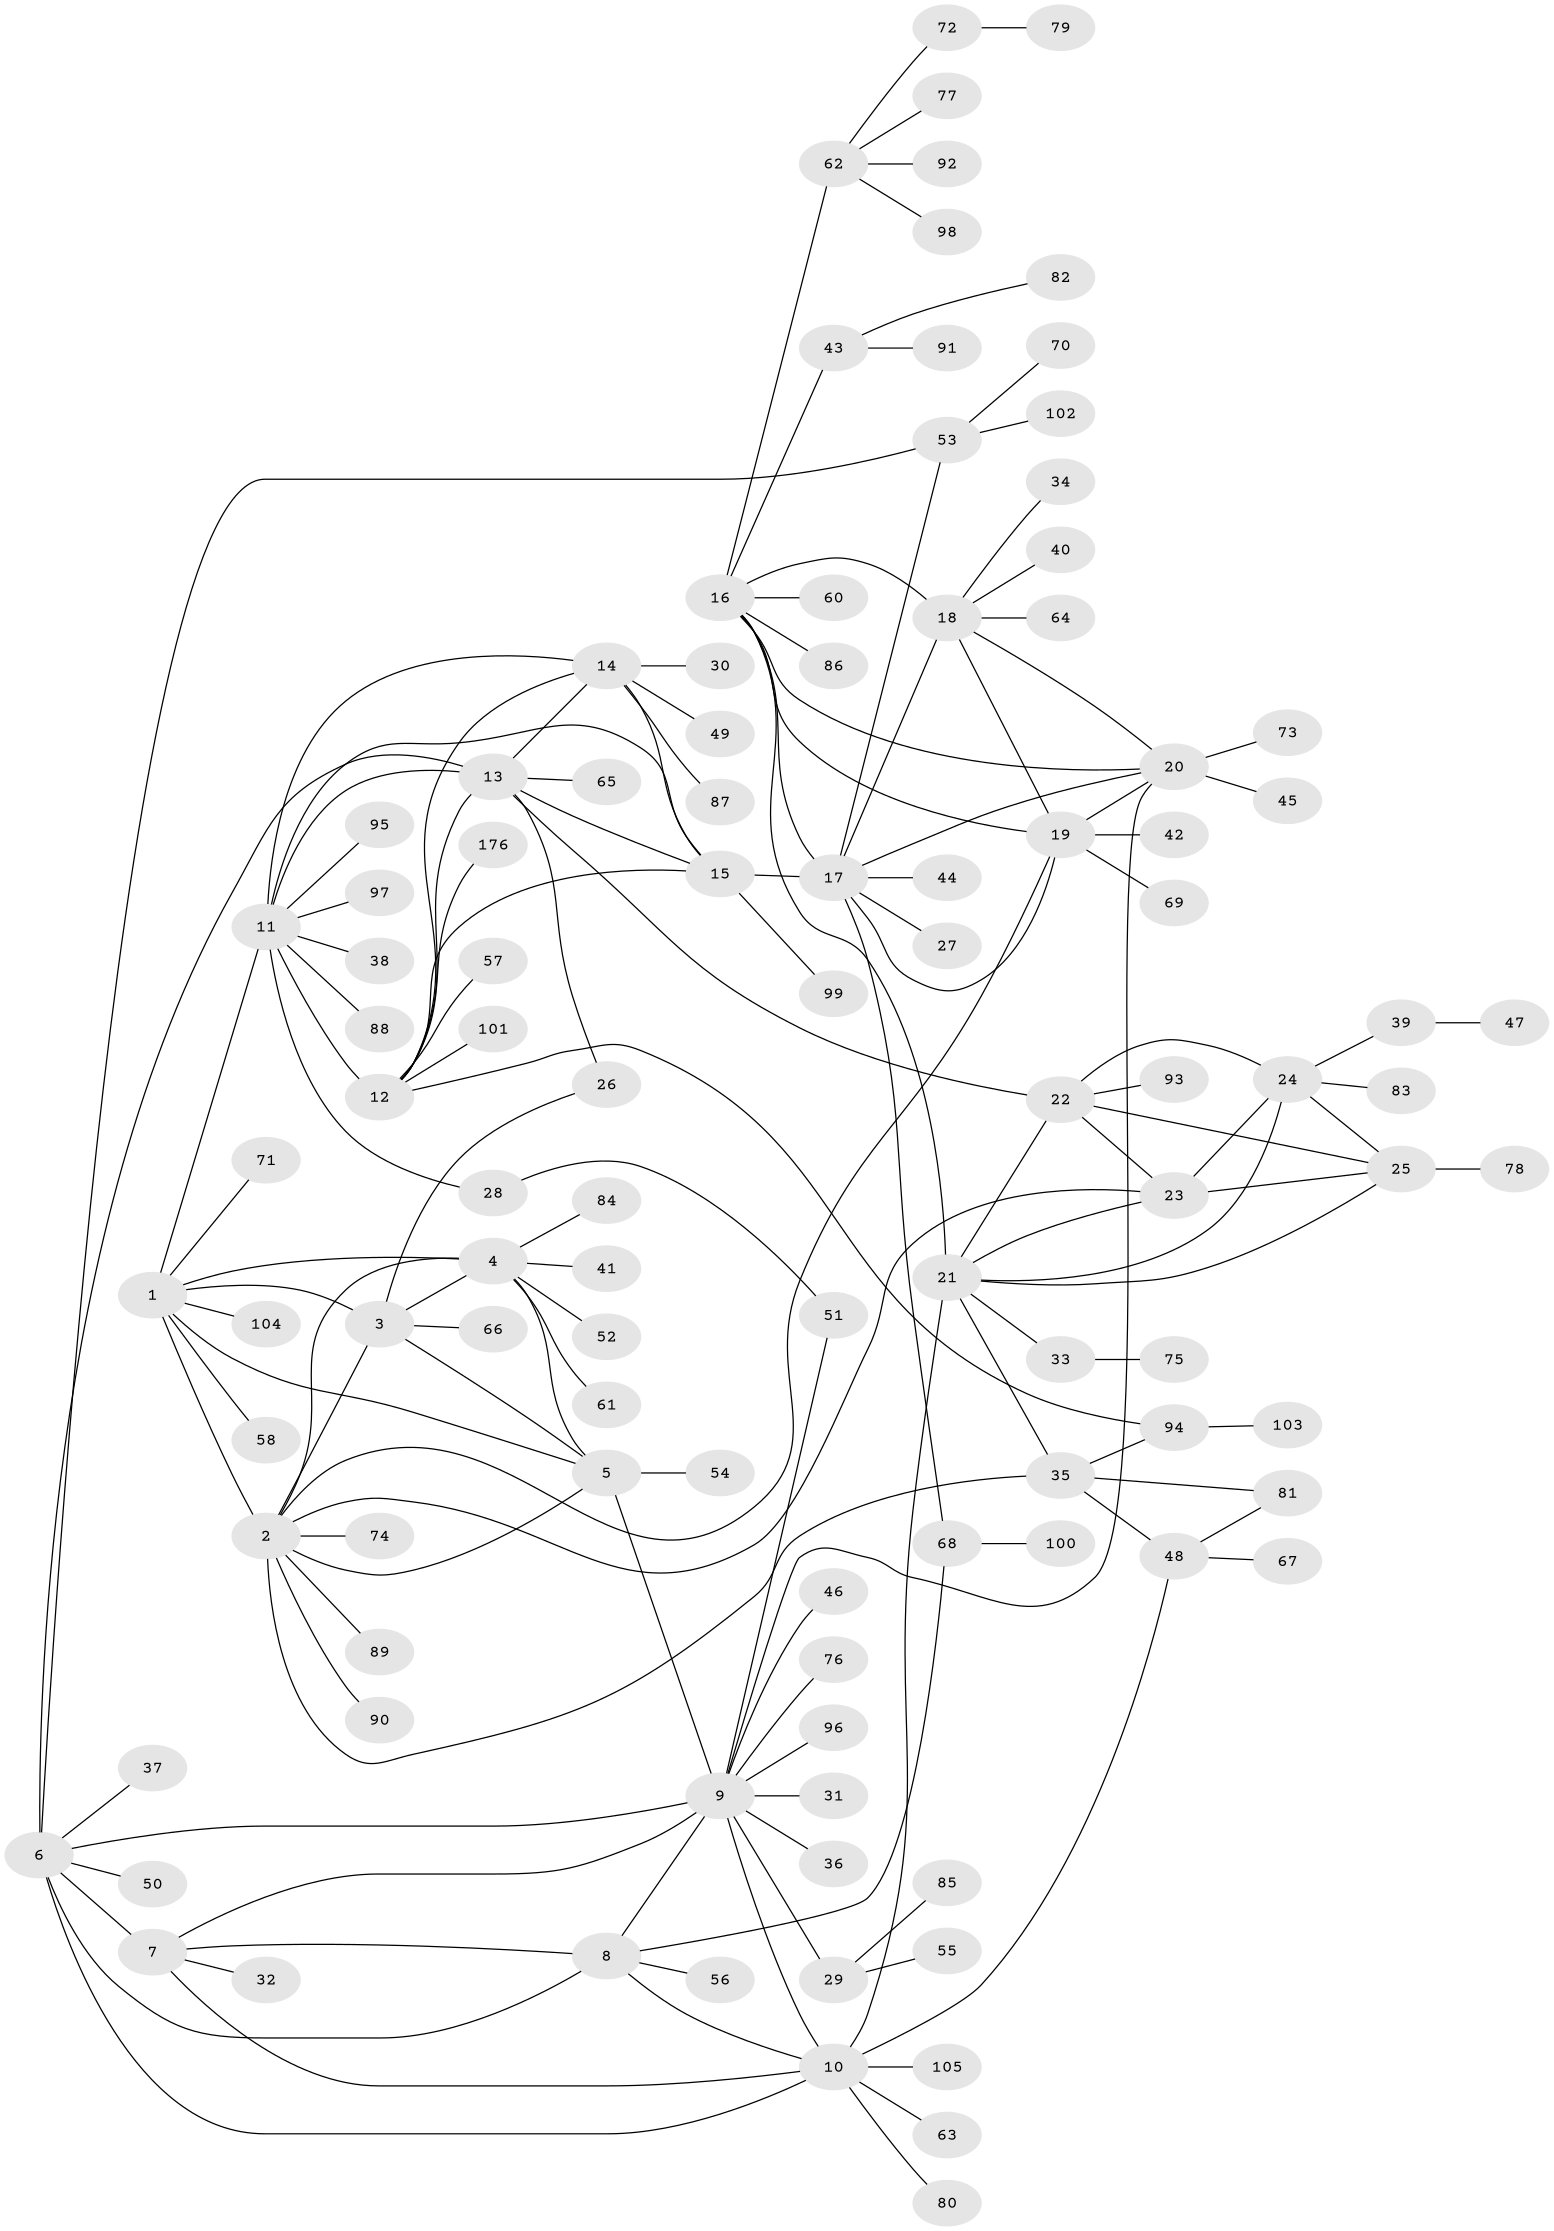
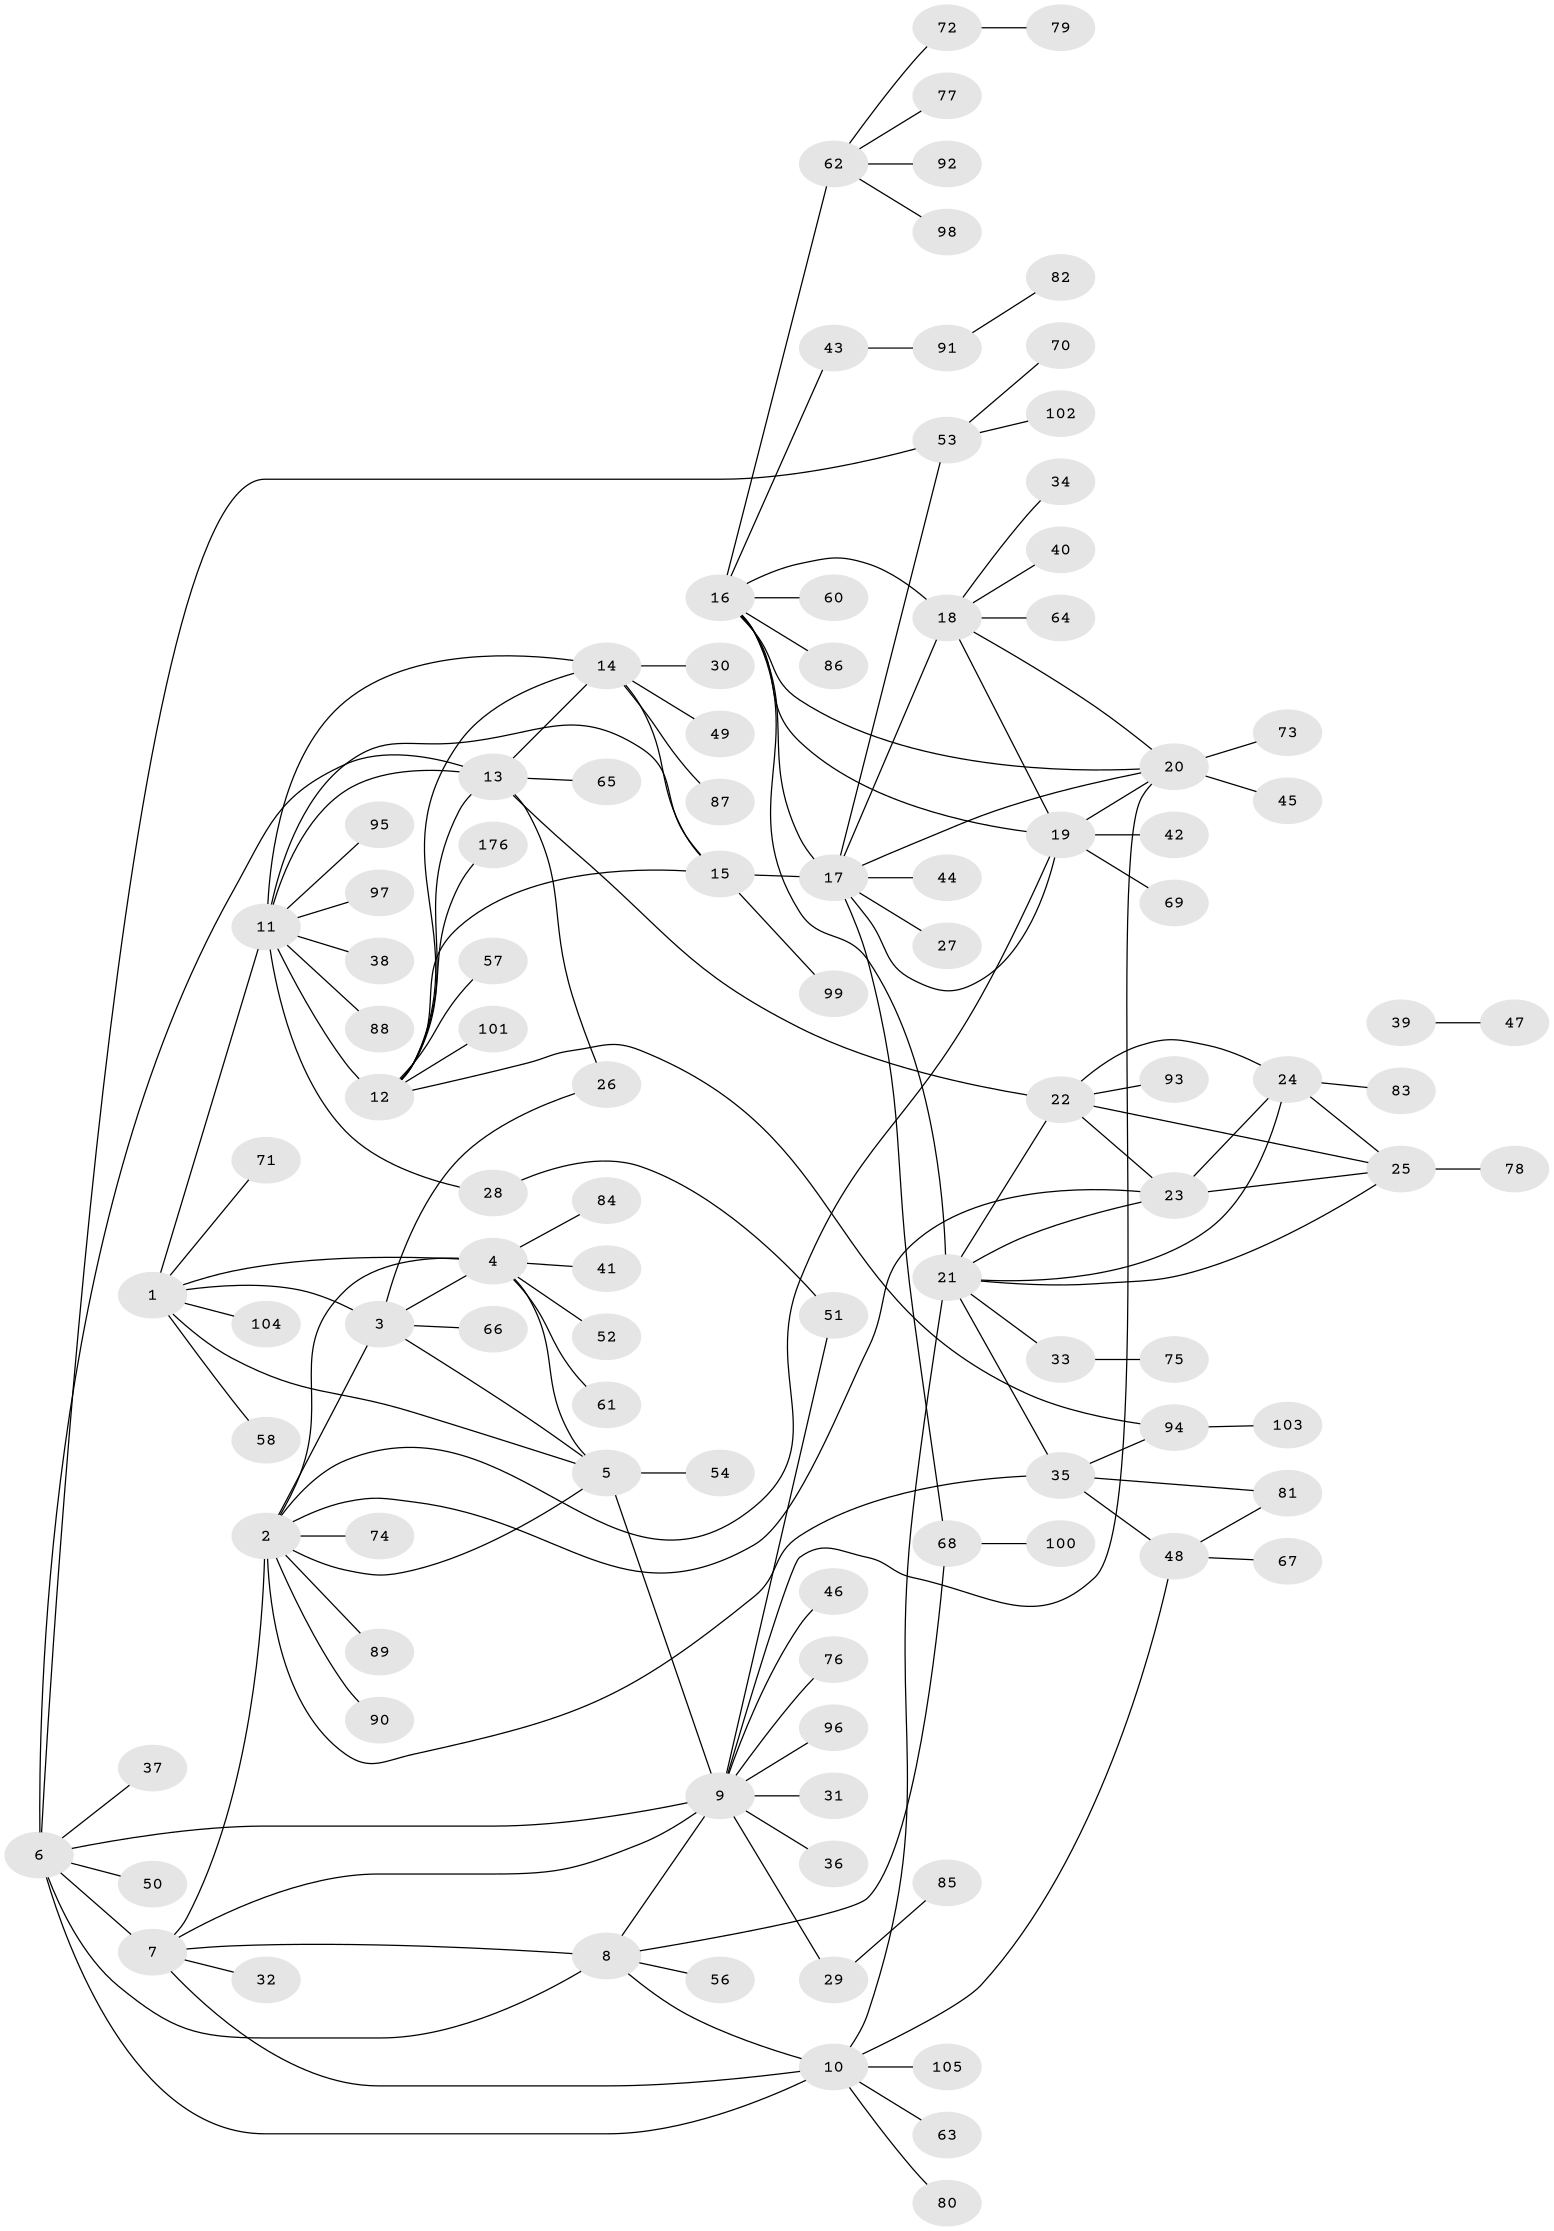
edge "82" -- "43": now "82" -- "91"
edge "13" -- "15": removed
edge "39" -- "24": removed
edge "1" -- "2": now "7" -- "2"
edge "9" -- "10": removed
node "55": removed
